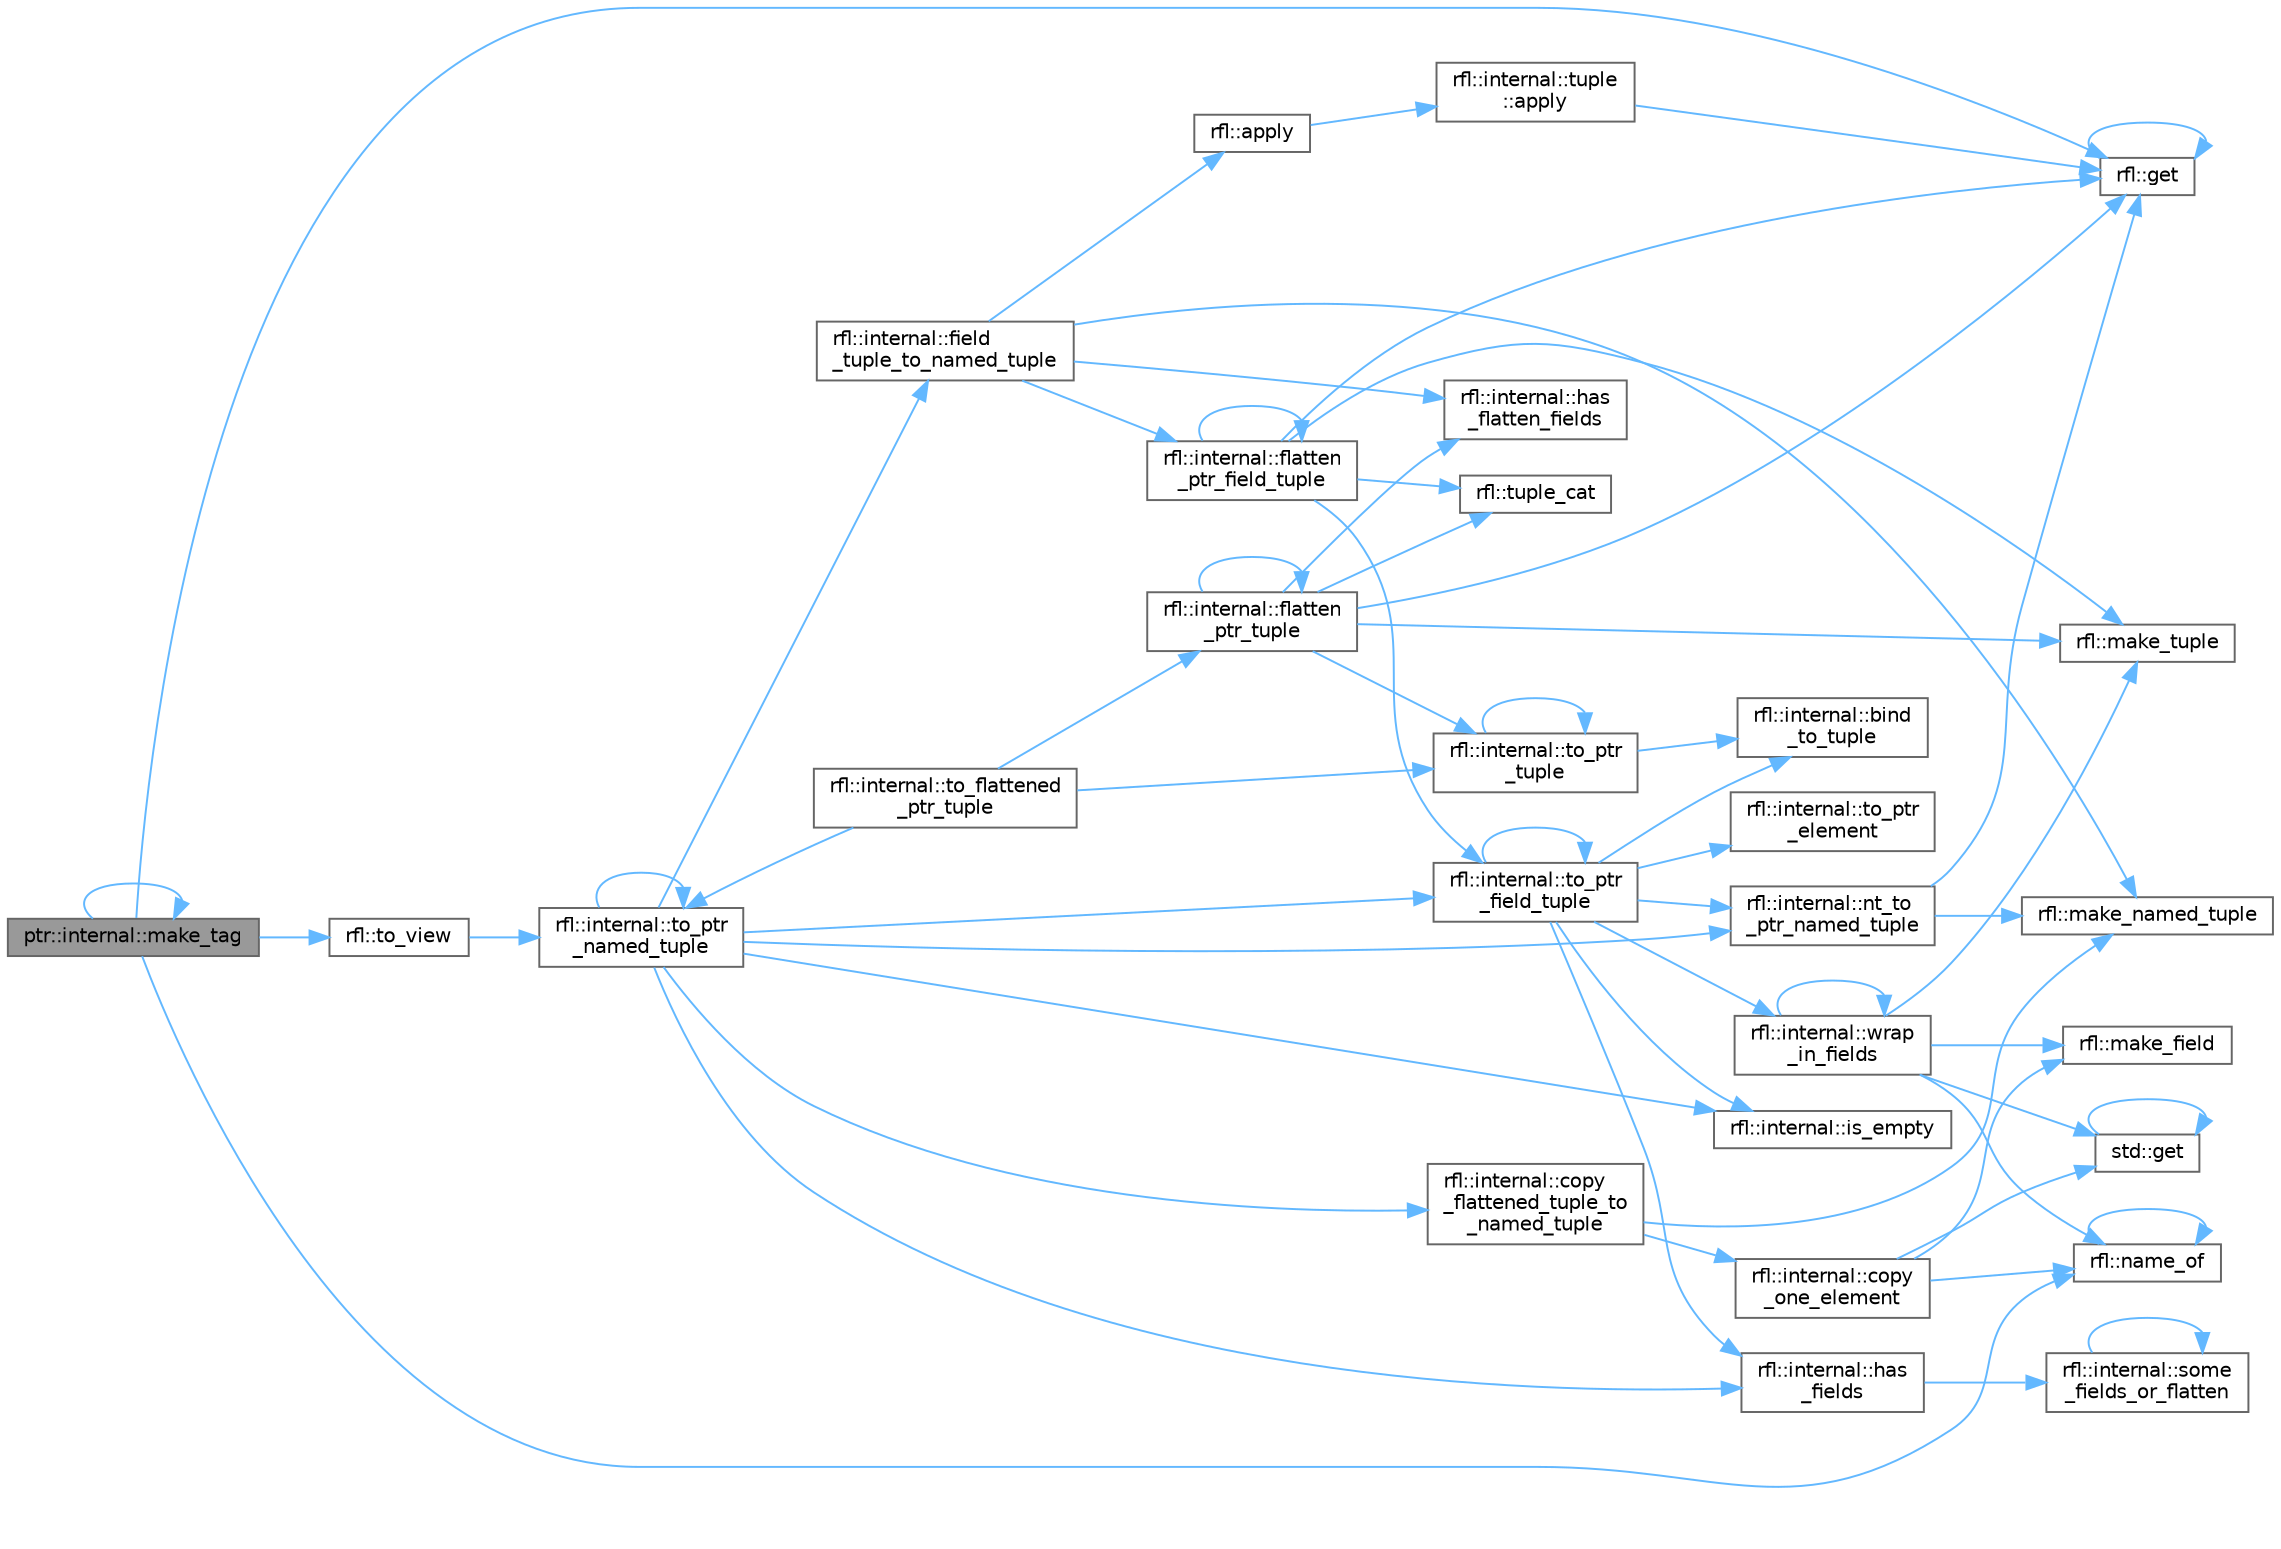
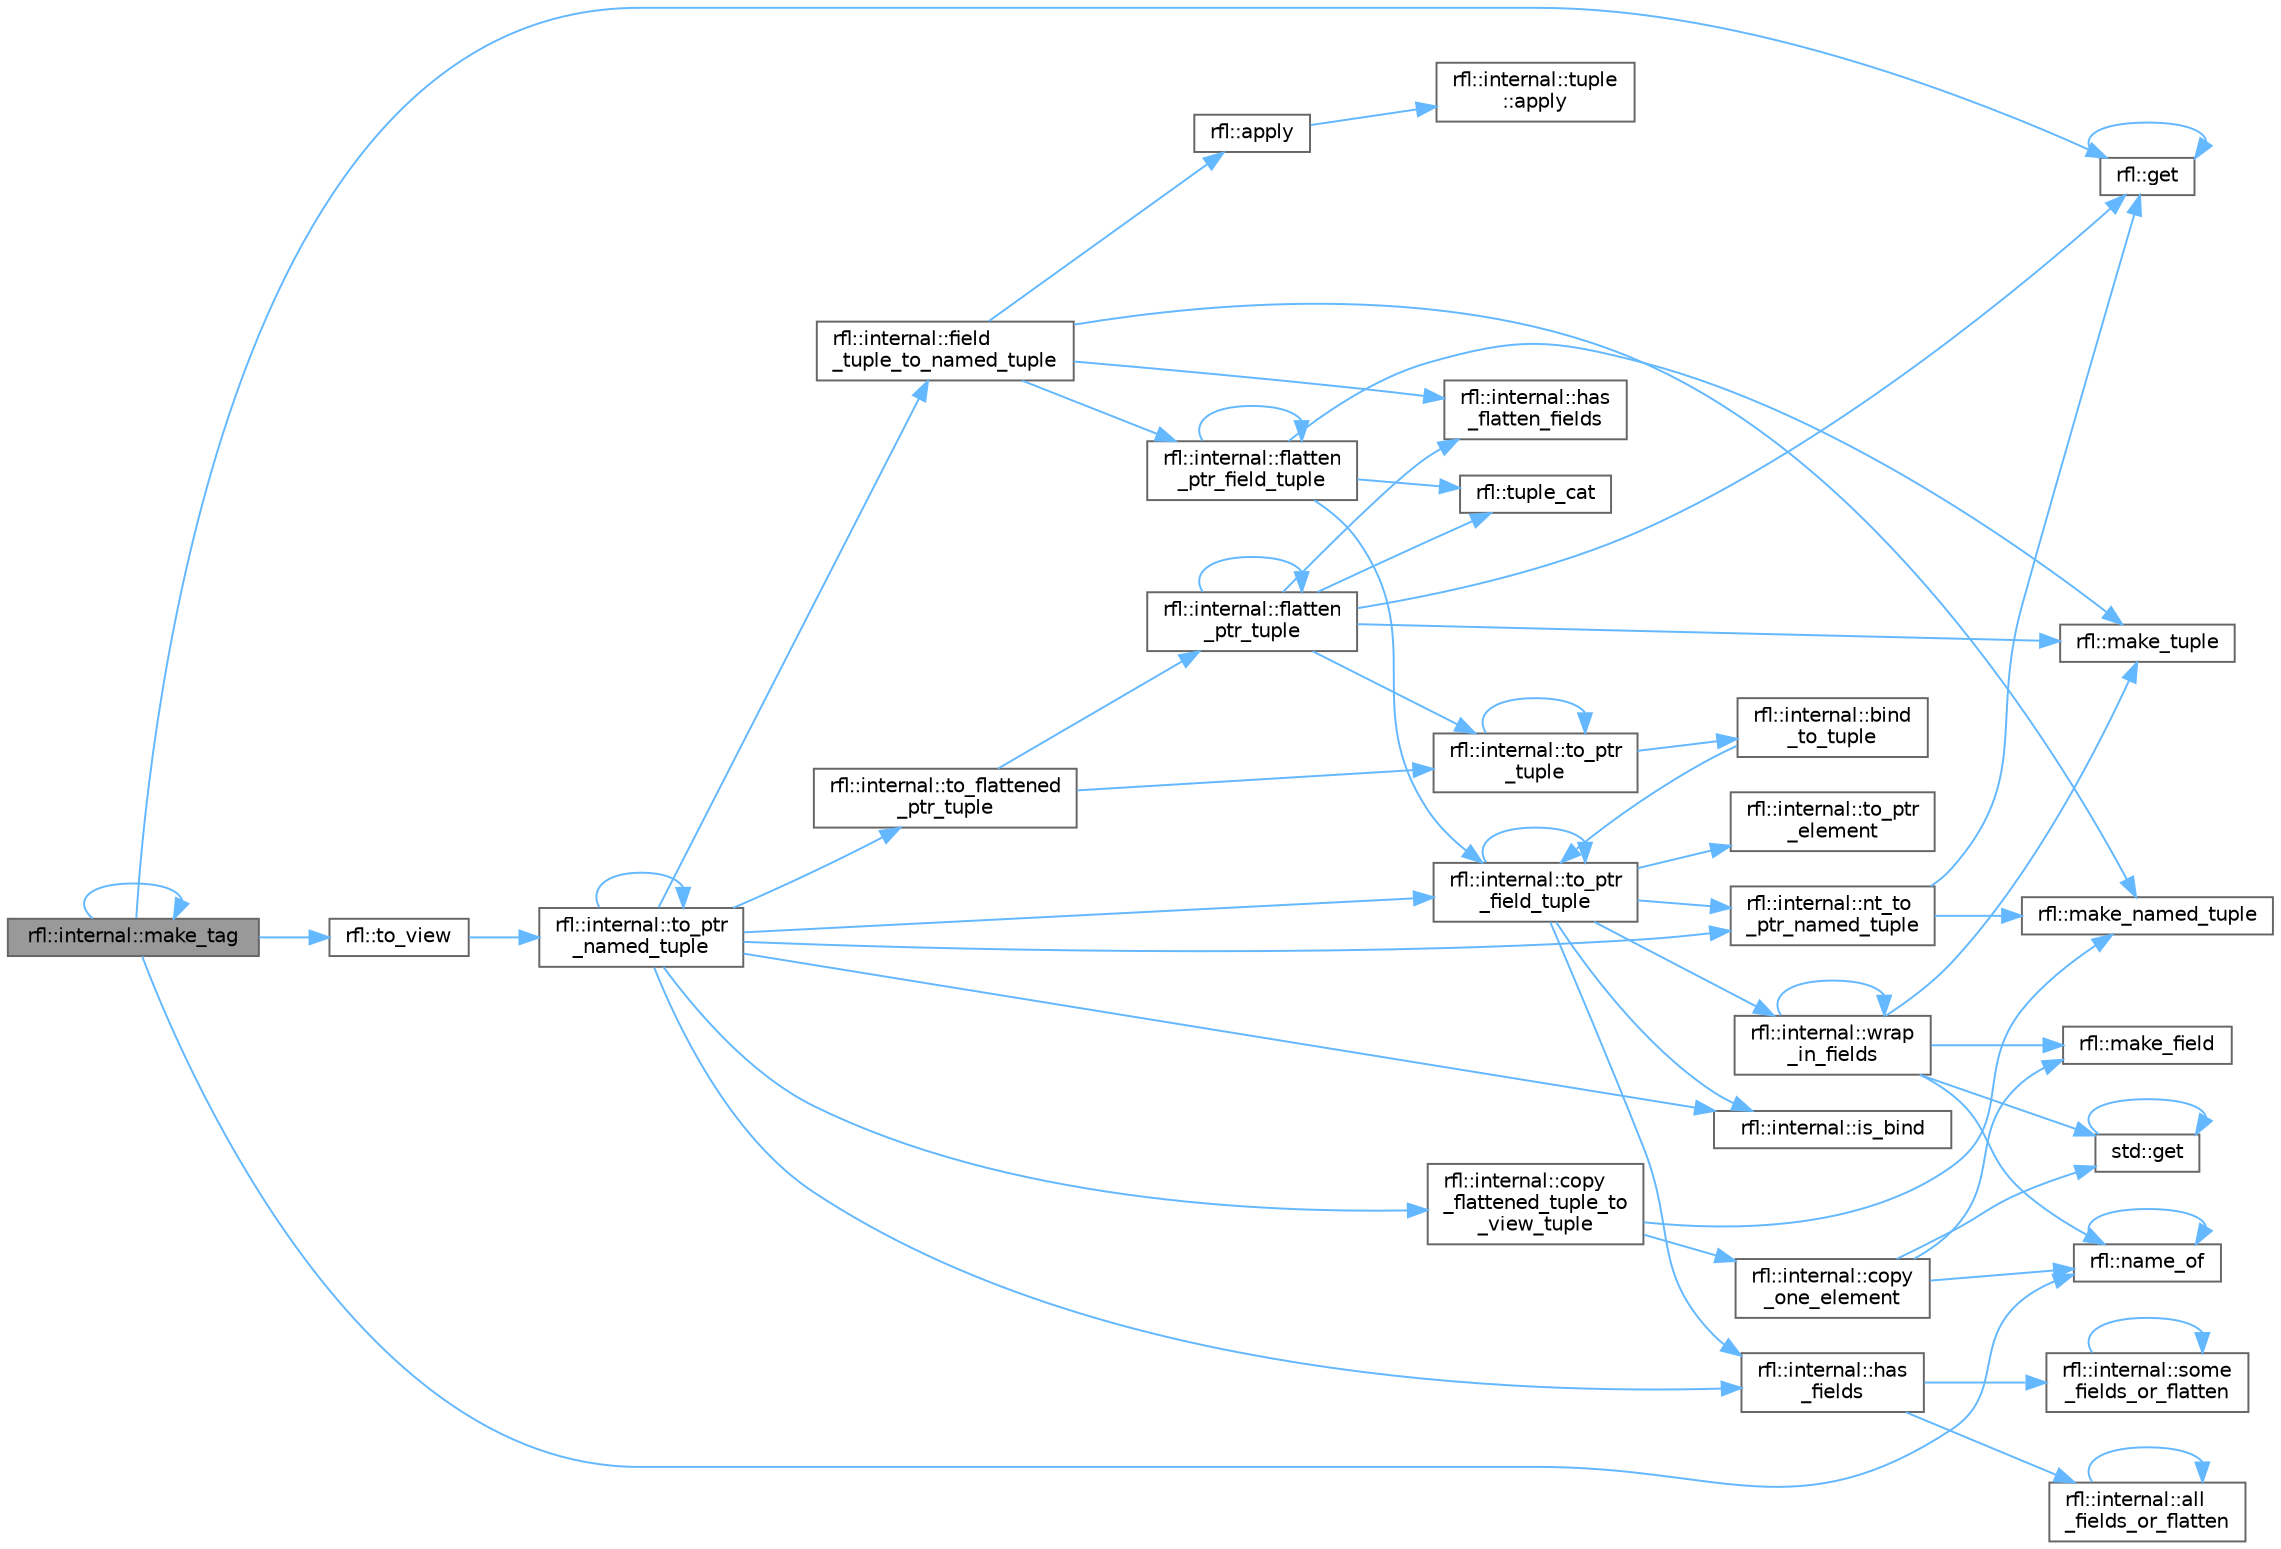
edge "rfl::internal::tuple ::apply" -> "rfl::get": removed
edge "rfl::internal::flatten _ptr_field_tuple" -> "rfl::get": removed
edge "rfl::internal::to_ptr _field_tuple" -> "rfl::internal::bind _to_tuple": reversed
edge "rfl::internal::to_flattened _ptr_tuple" -> "rfl::internal::to_ptr _named_tuple": reversed
node "ptr::internal::make_tag": label "ptr::internal::make_tag" -> "rfl::internal::make_tag"
node "rfl::internal::is_empty": label "rfl::internal::is_empty" -> "rfl::internal::is_bind"
node "rfl::internal::copy _flattened_tuple_to _named_tuple": label "rfl::internal::copy _flattened_tuple_to _named_tuple" -> "rfl::internal::copy _flattened_tuple_to _view_tuple"
node "rfl::internal::all _fields_or_flatten": added
